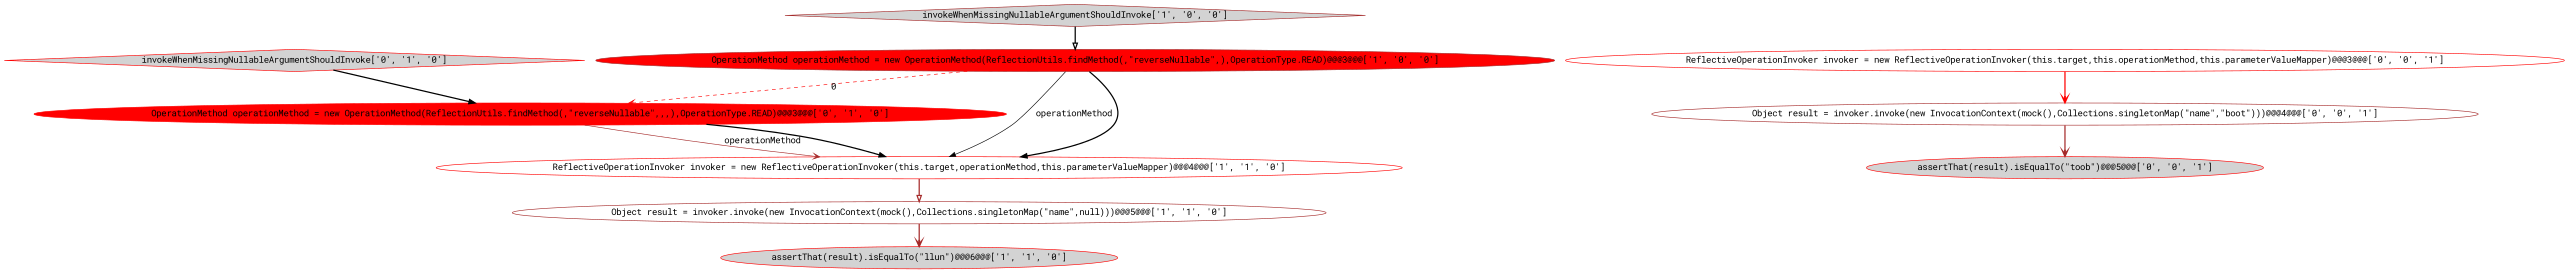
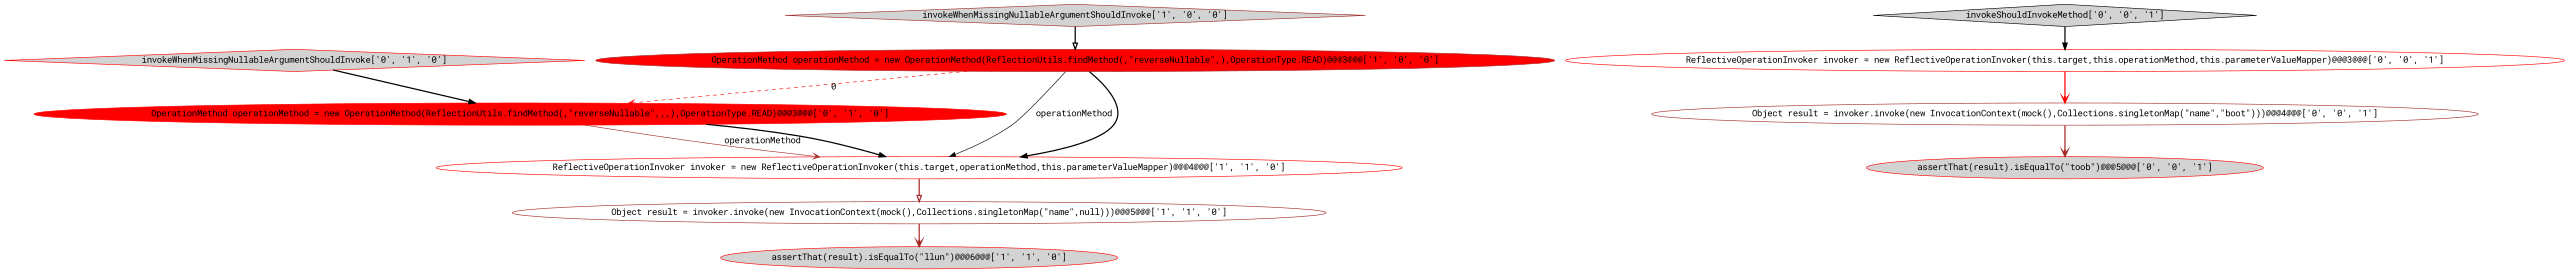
node "invokeShouldInvokeMethod['0', '0', '1']": added
